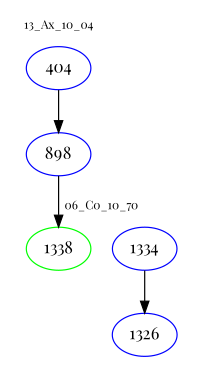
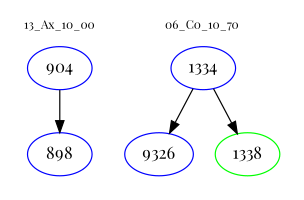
cluster "13_Ax_10_04": label "13_Ax_10_04" -> "13_Ax_10_00"
node "404": label "404" -> "904"
edge "898" -> "1338": now "1334" -> "1338"
node "1326": label "1326" -> "9326"
